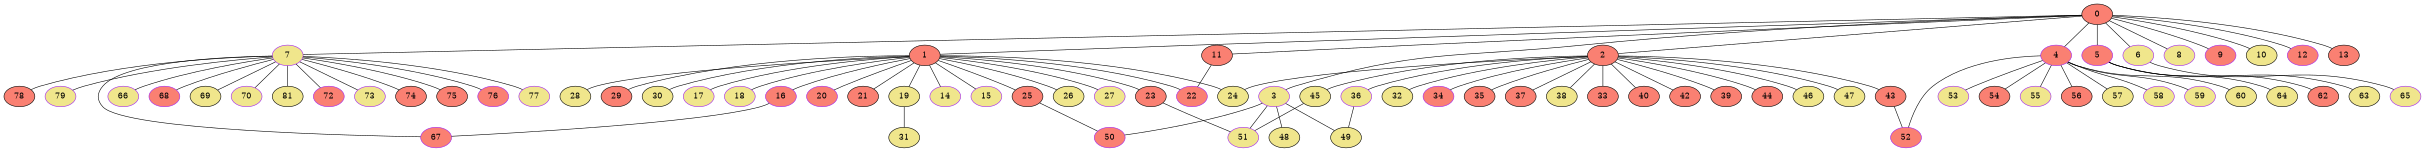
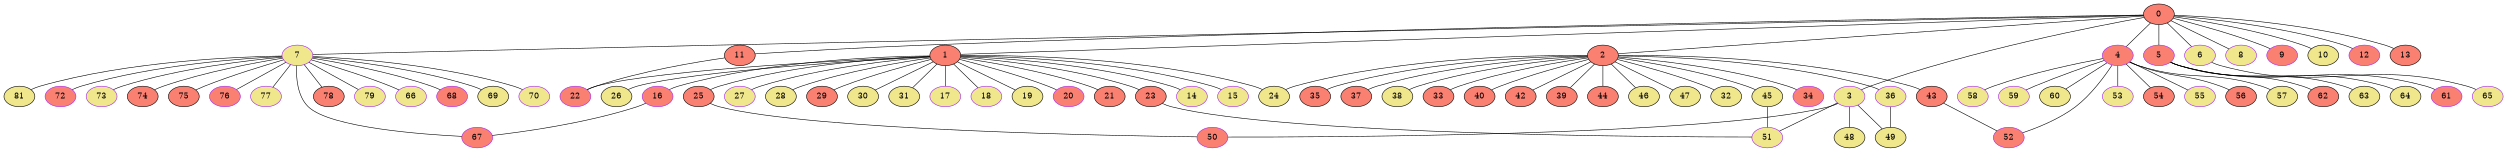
node "61": added
edge "19" -- "31": now "1" -- "31"
